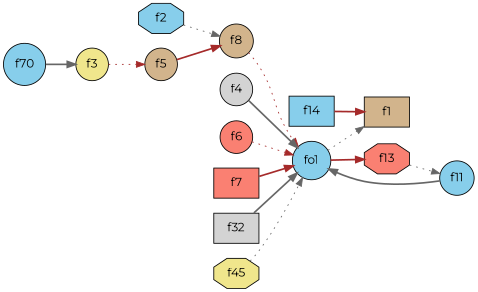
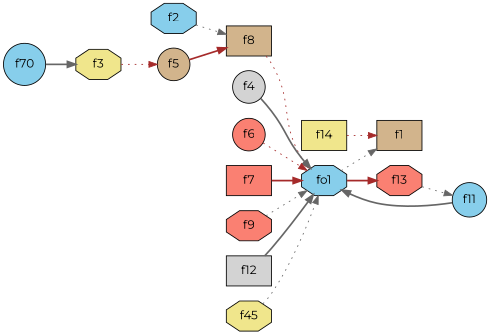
node "f8": shape circle -> box
node "f3": shape circle -> octagon
node "f14": fillcolor skyblue -> khaki
edge "f14" -> "f1": style bold -> dotted
node "fo1": shape circle -> octagon
node "f9": added
node "f32": label "f32" -> "f12"
